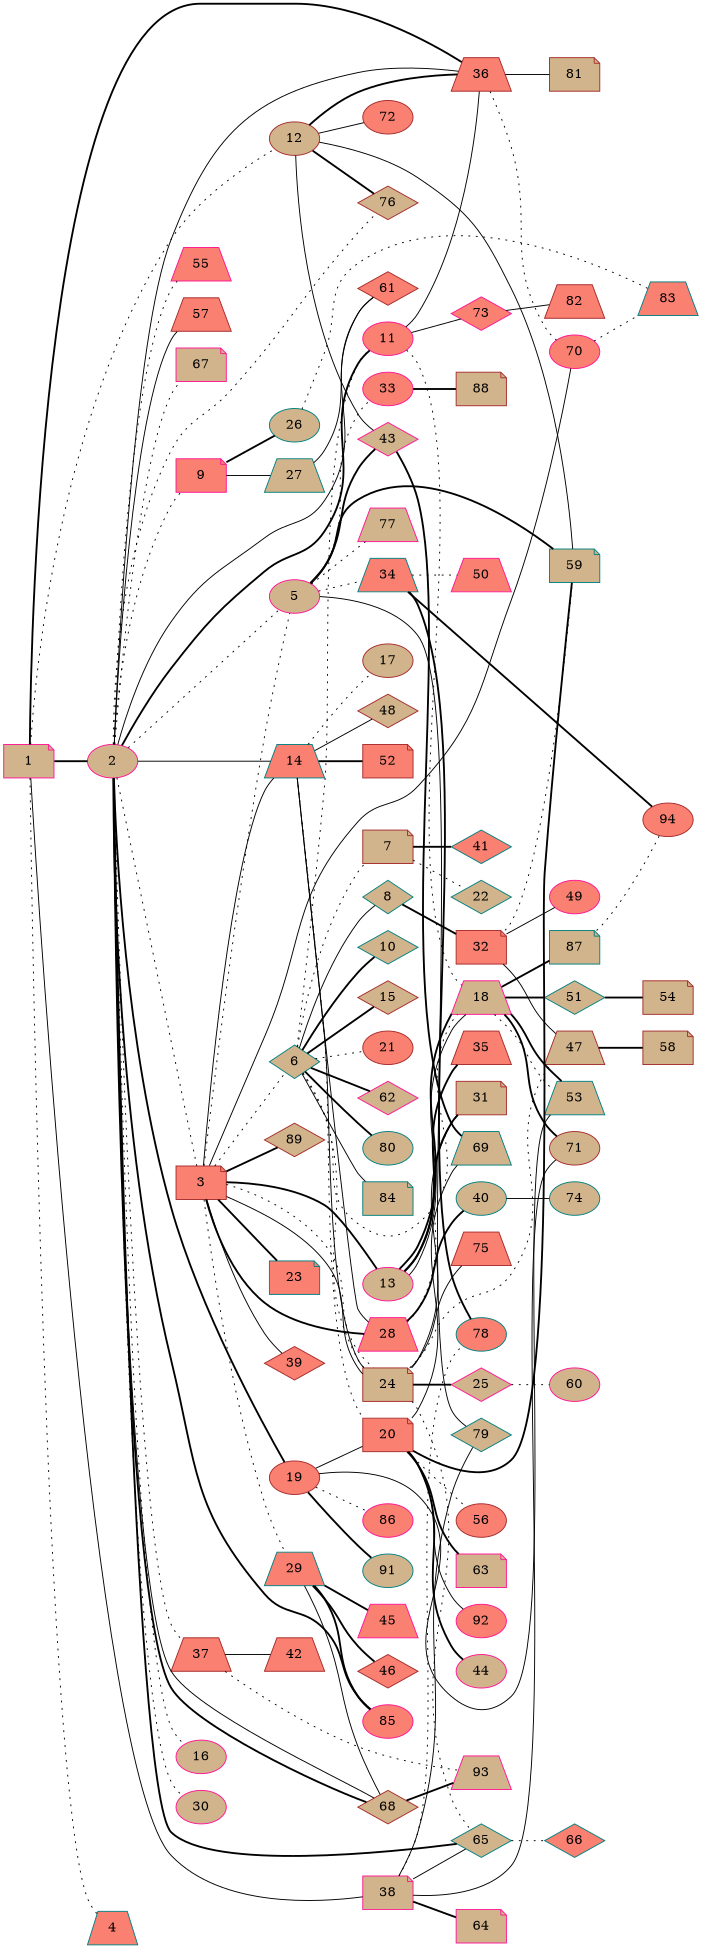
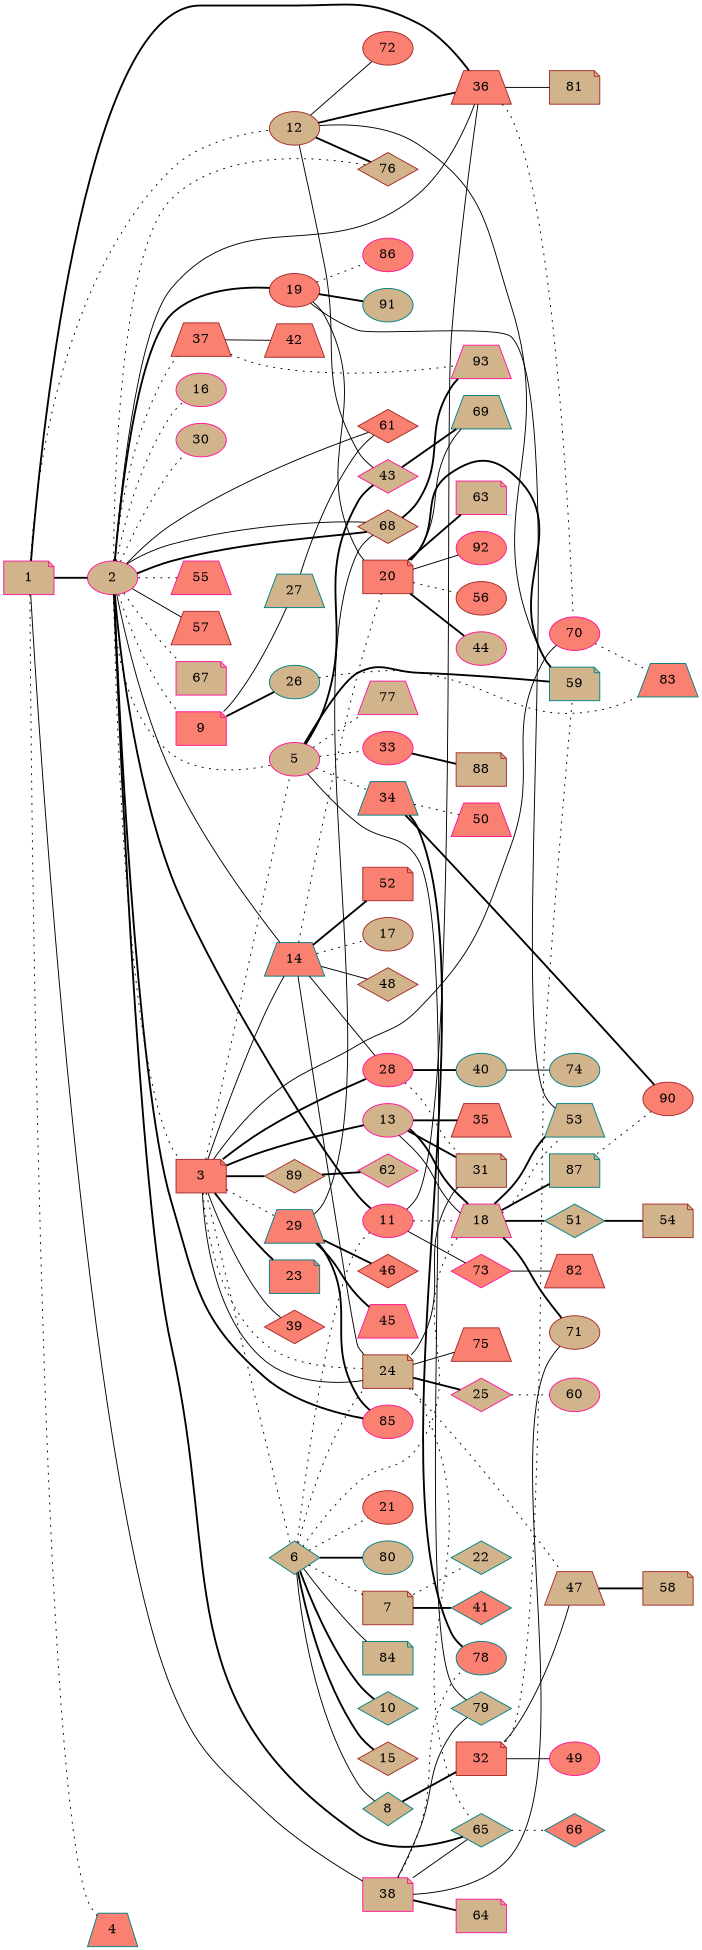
node "94": label "94" -> "90"
edge "6" -- "62": now "89" -- "62"
node "28": shape trapezium -> ellipse
